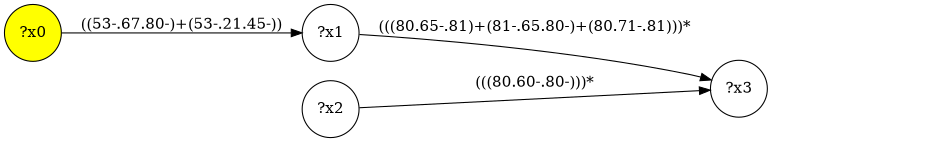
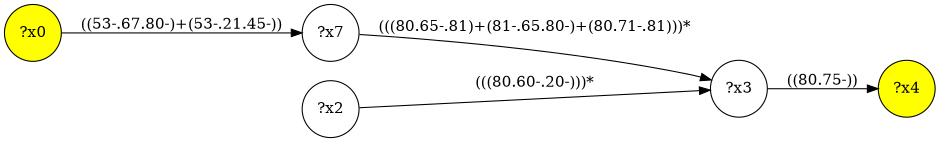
node "?x1": label "?x1" -> "?x7"
edge "?x2" -> "?x3": label "(((80.60-.80-)))*" -> "(((80.60-.20-)))*"
node "?x4": added
